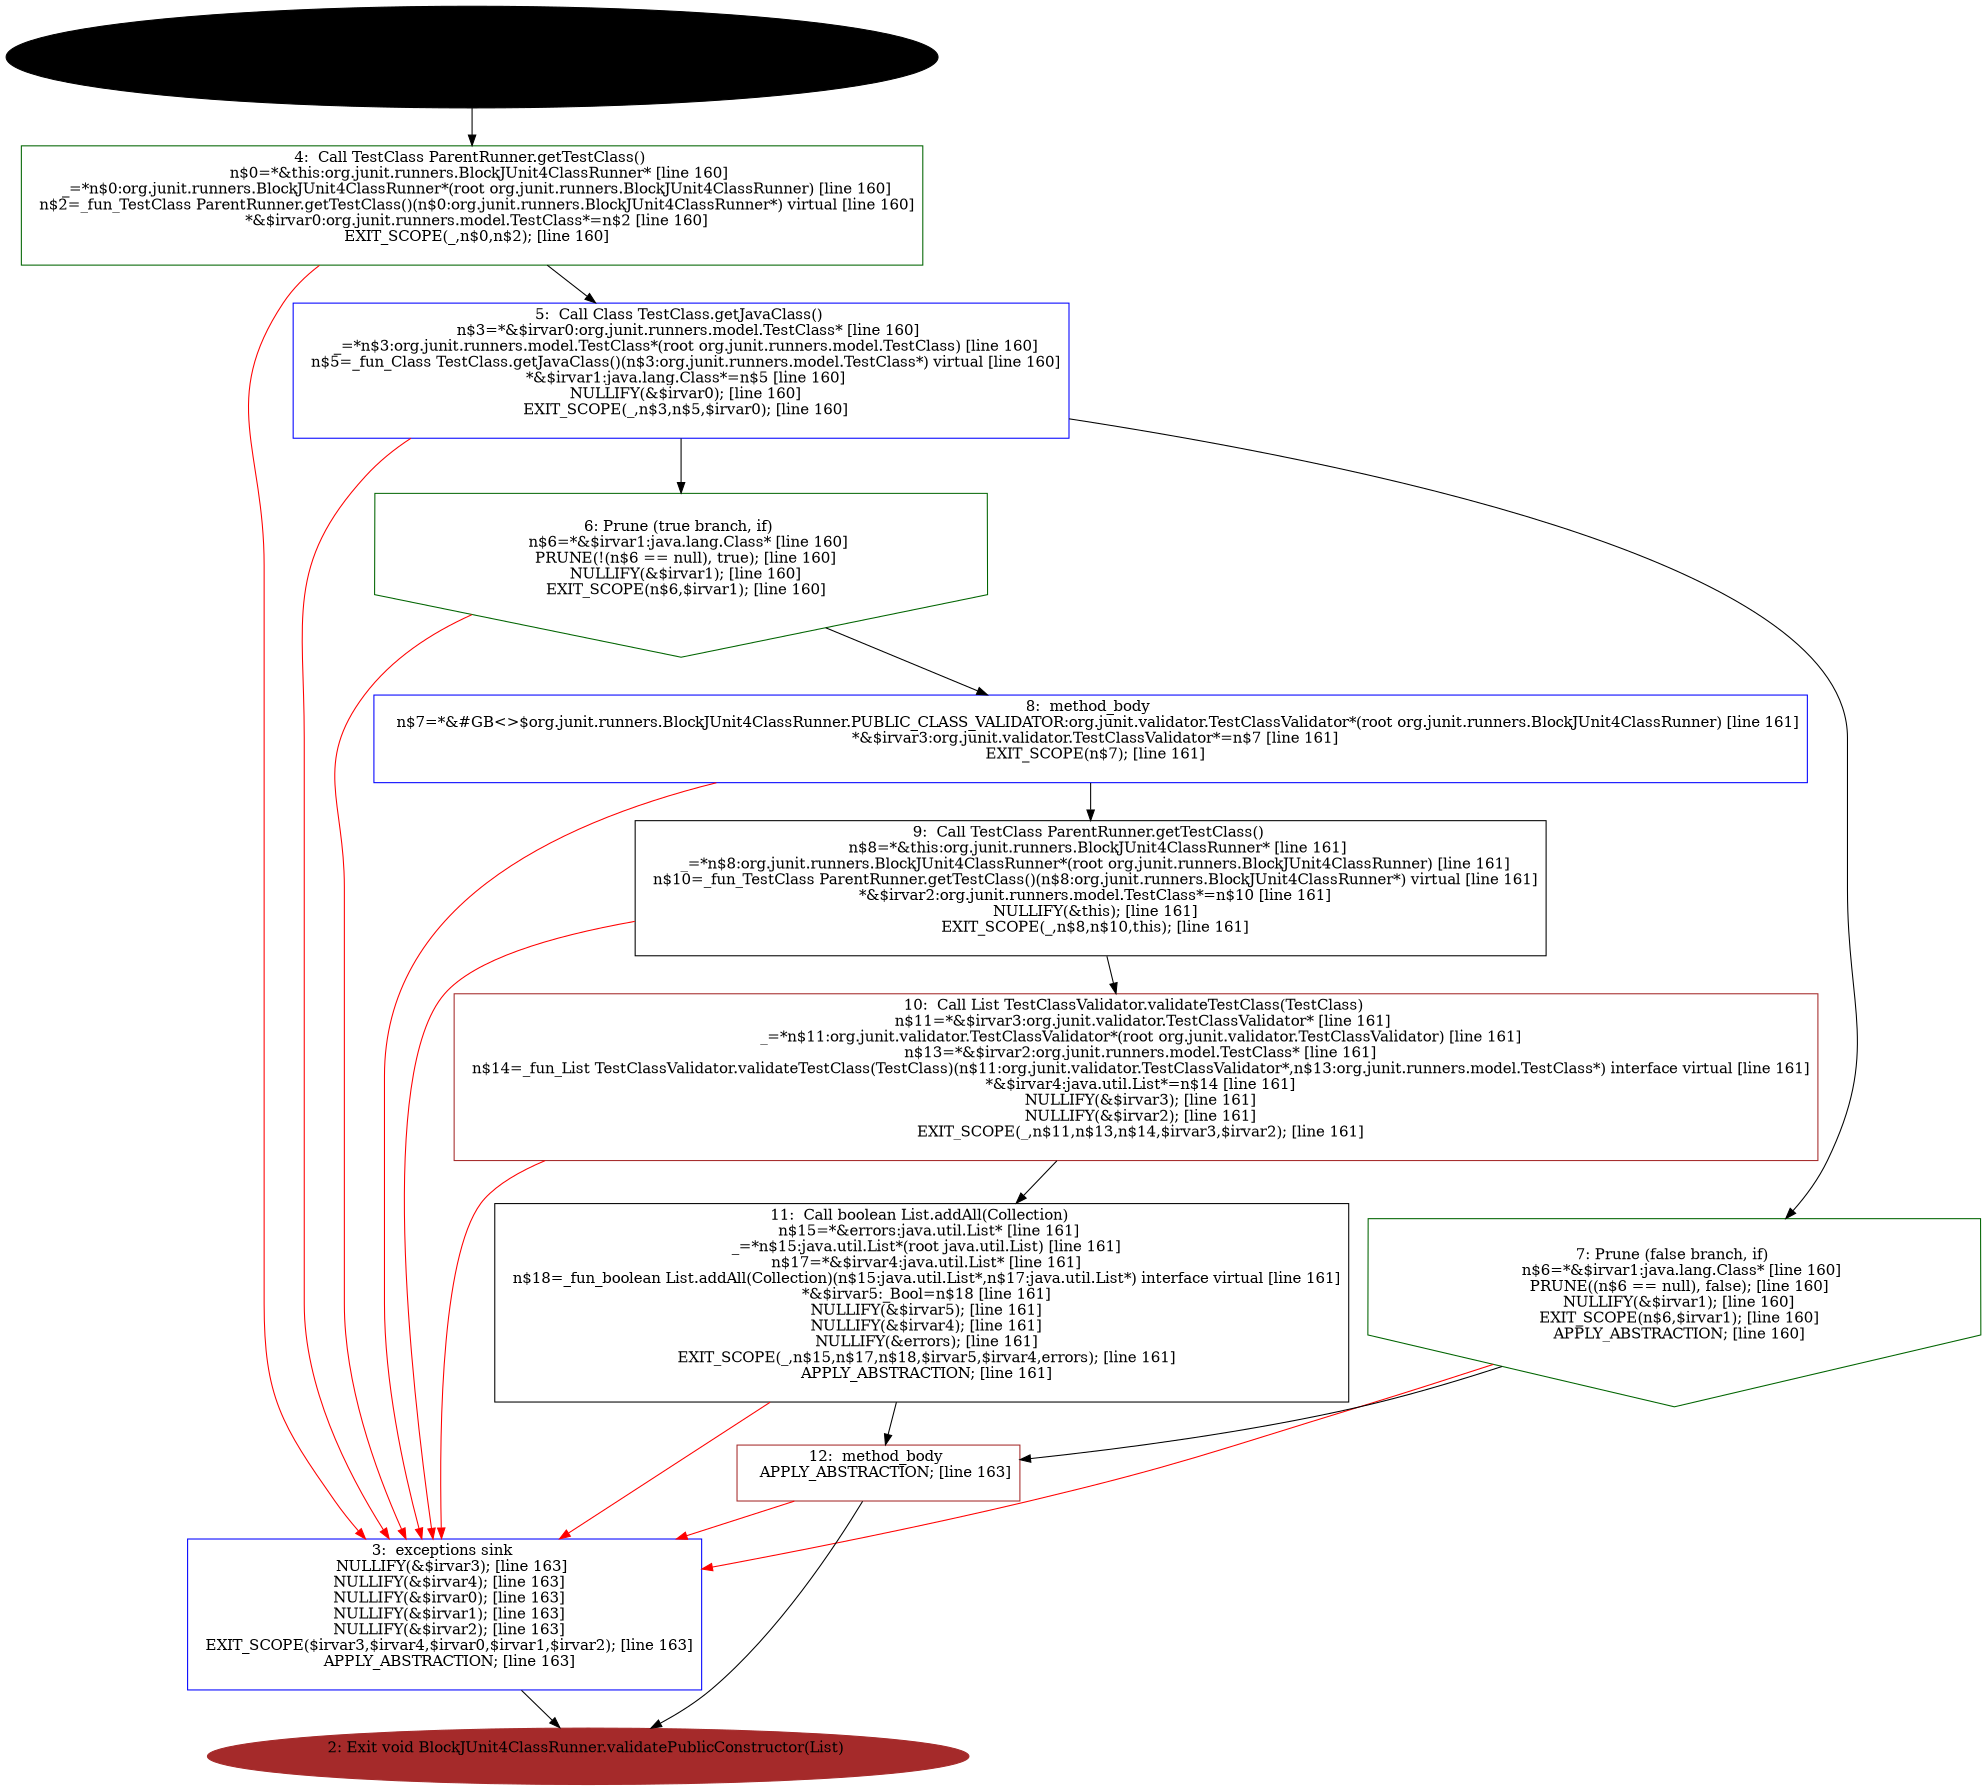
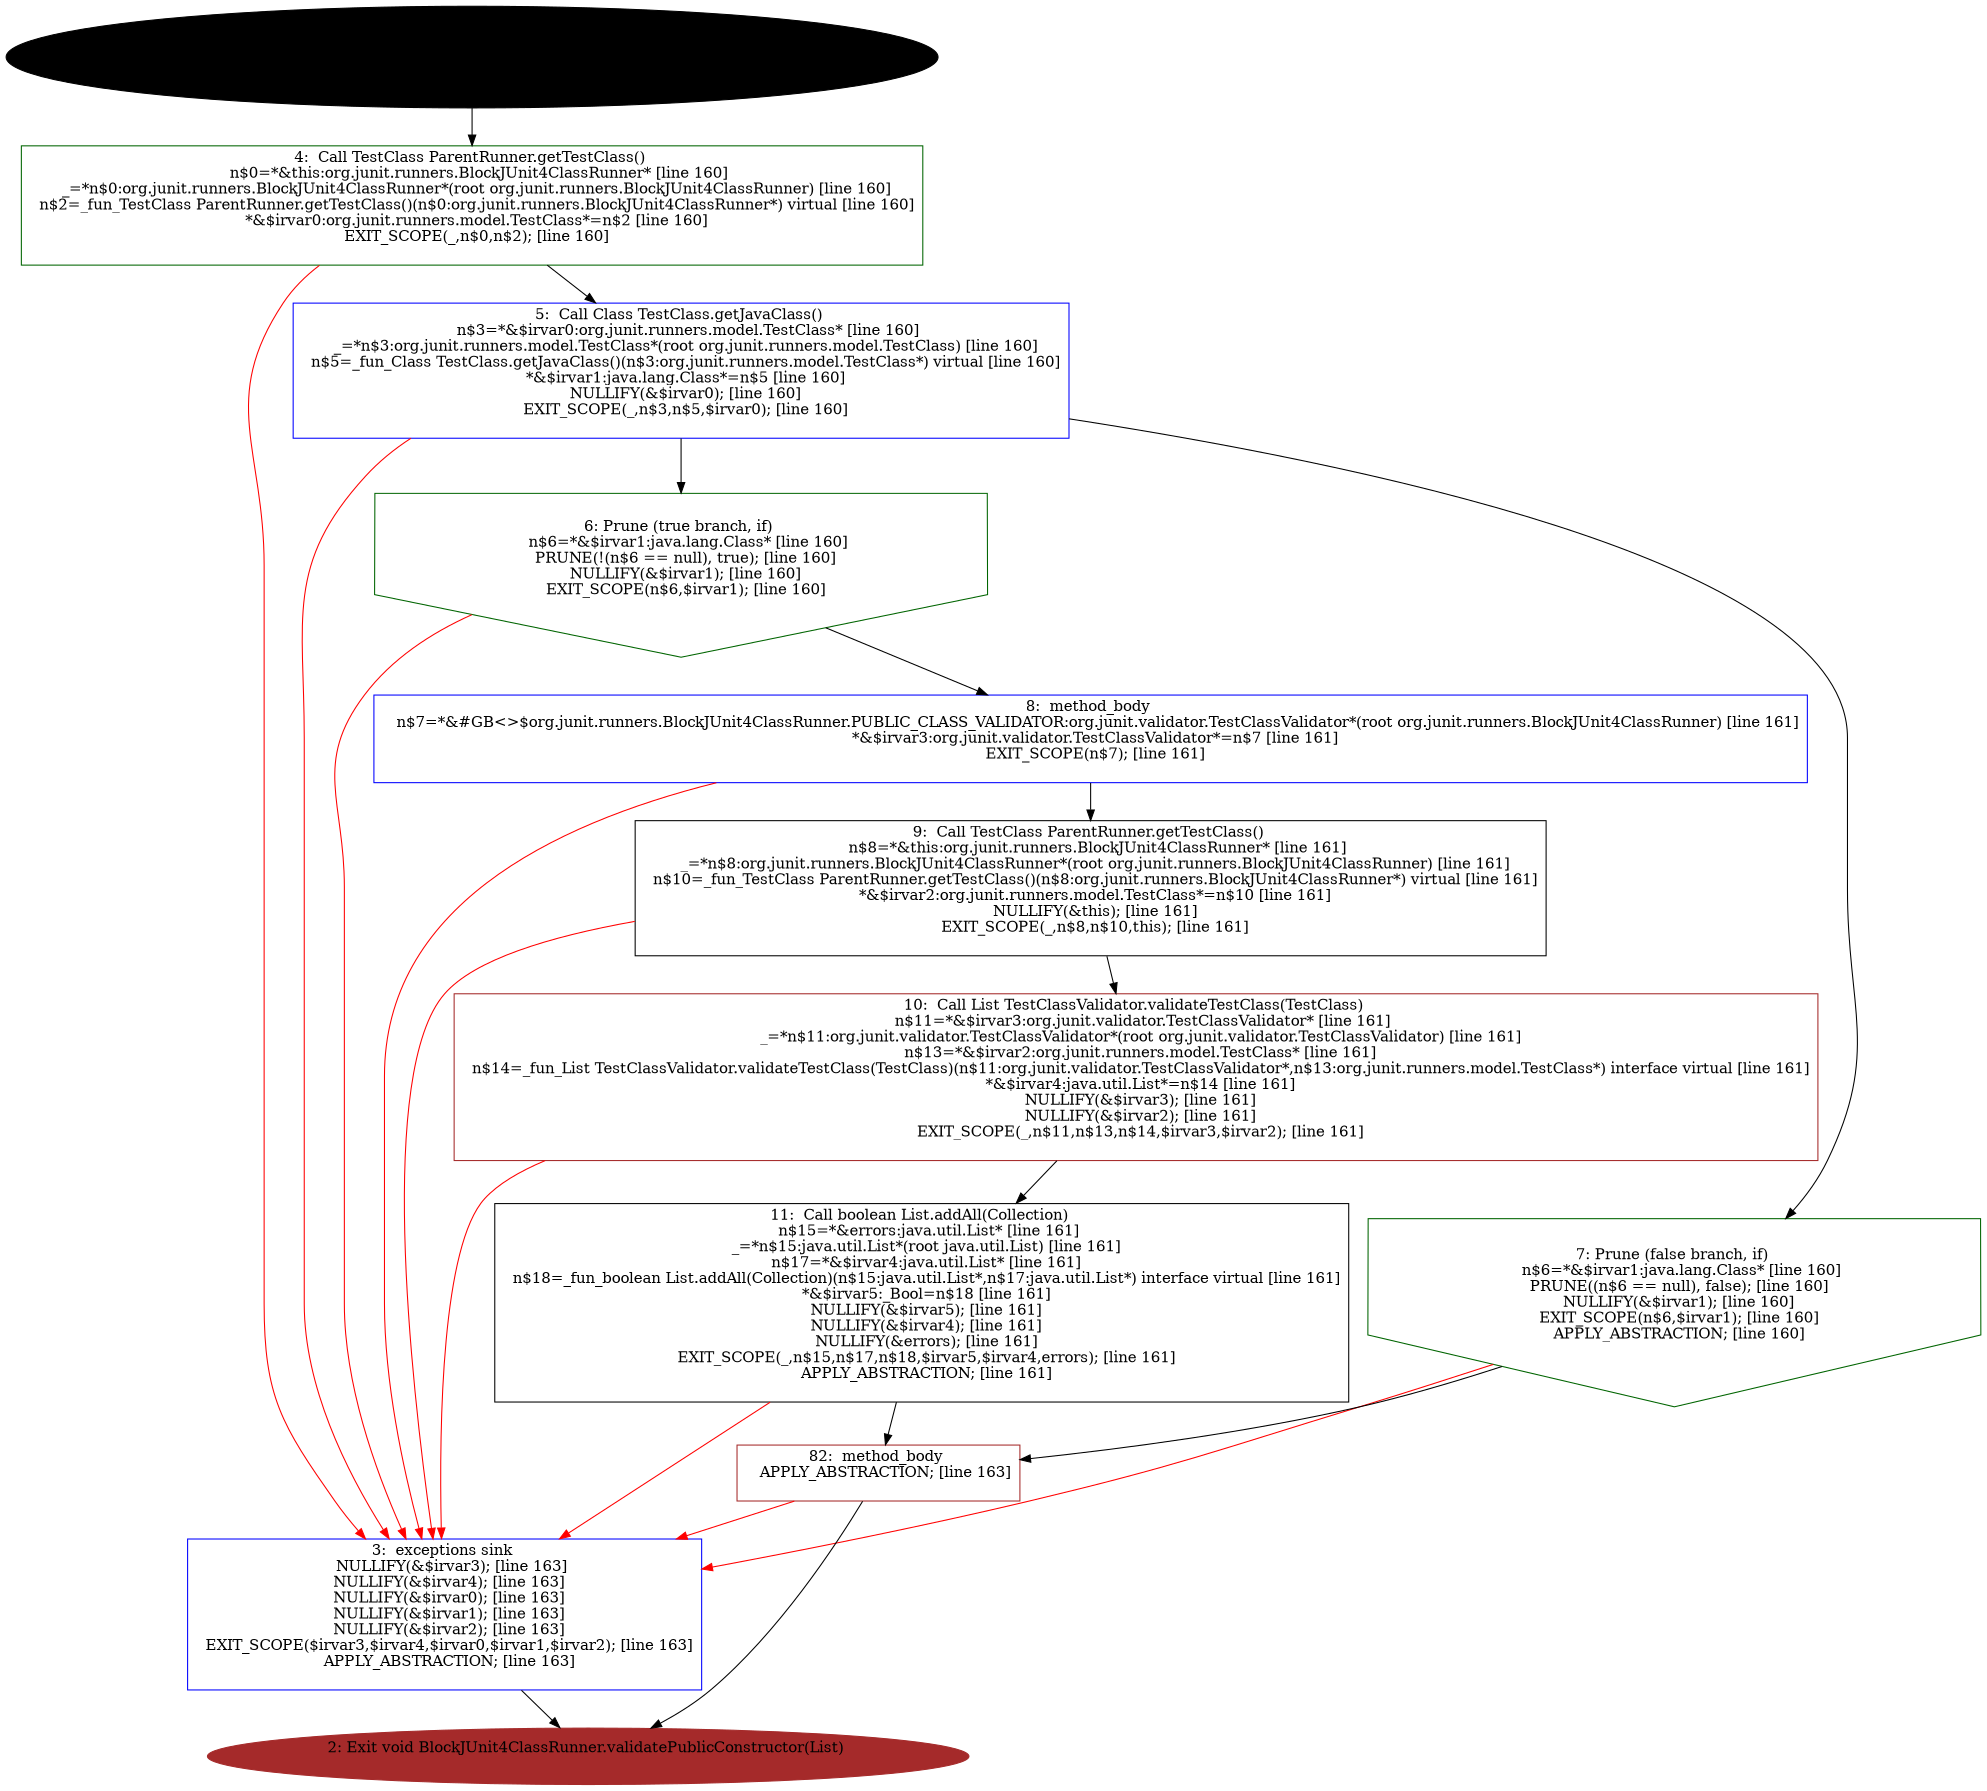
node "12:  method_body APPLY_ABSTRACTION; [line 163]": label "12:  method_body APPLY_ABSTRACTION; [line 163]" -> "82:  method_body APPLY_ABSTRACTION; [line 163]"
